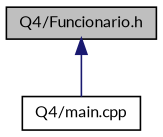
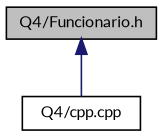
node "Q4/main.cpp": label "Q4/main.cpp" -> "Q4/cpp.cpp"
